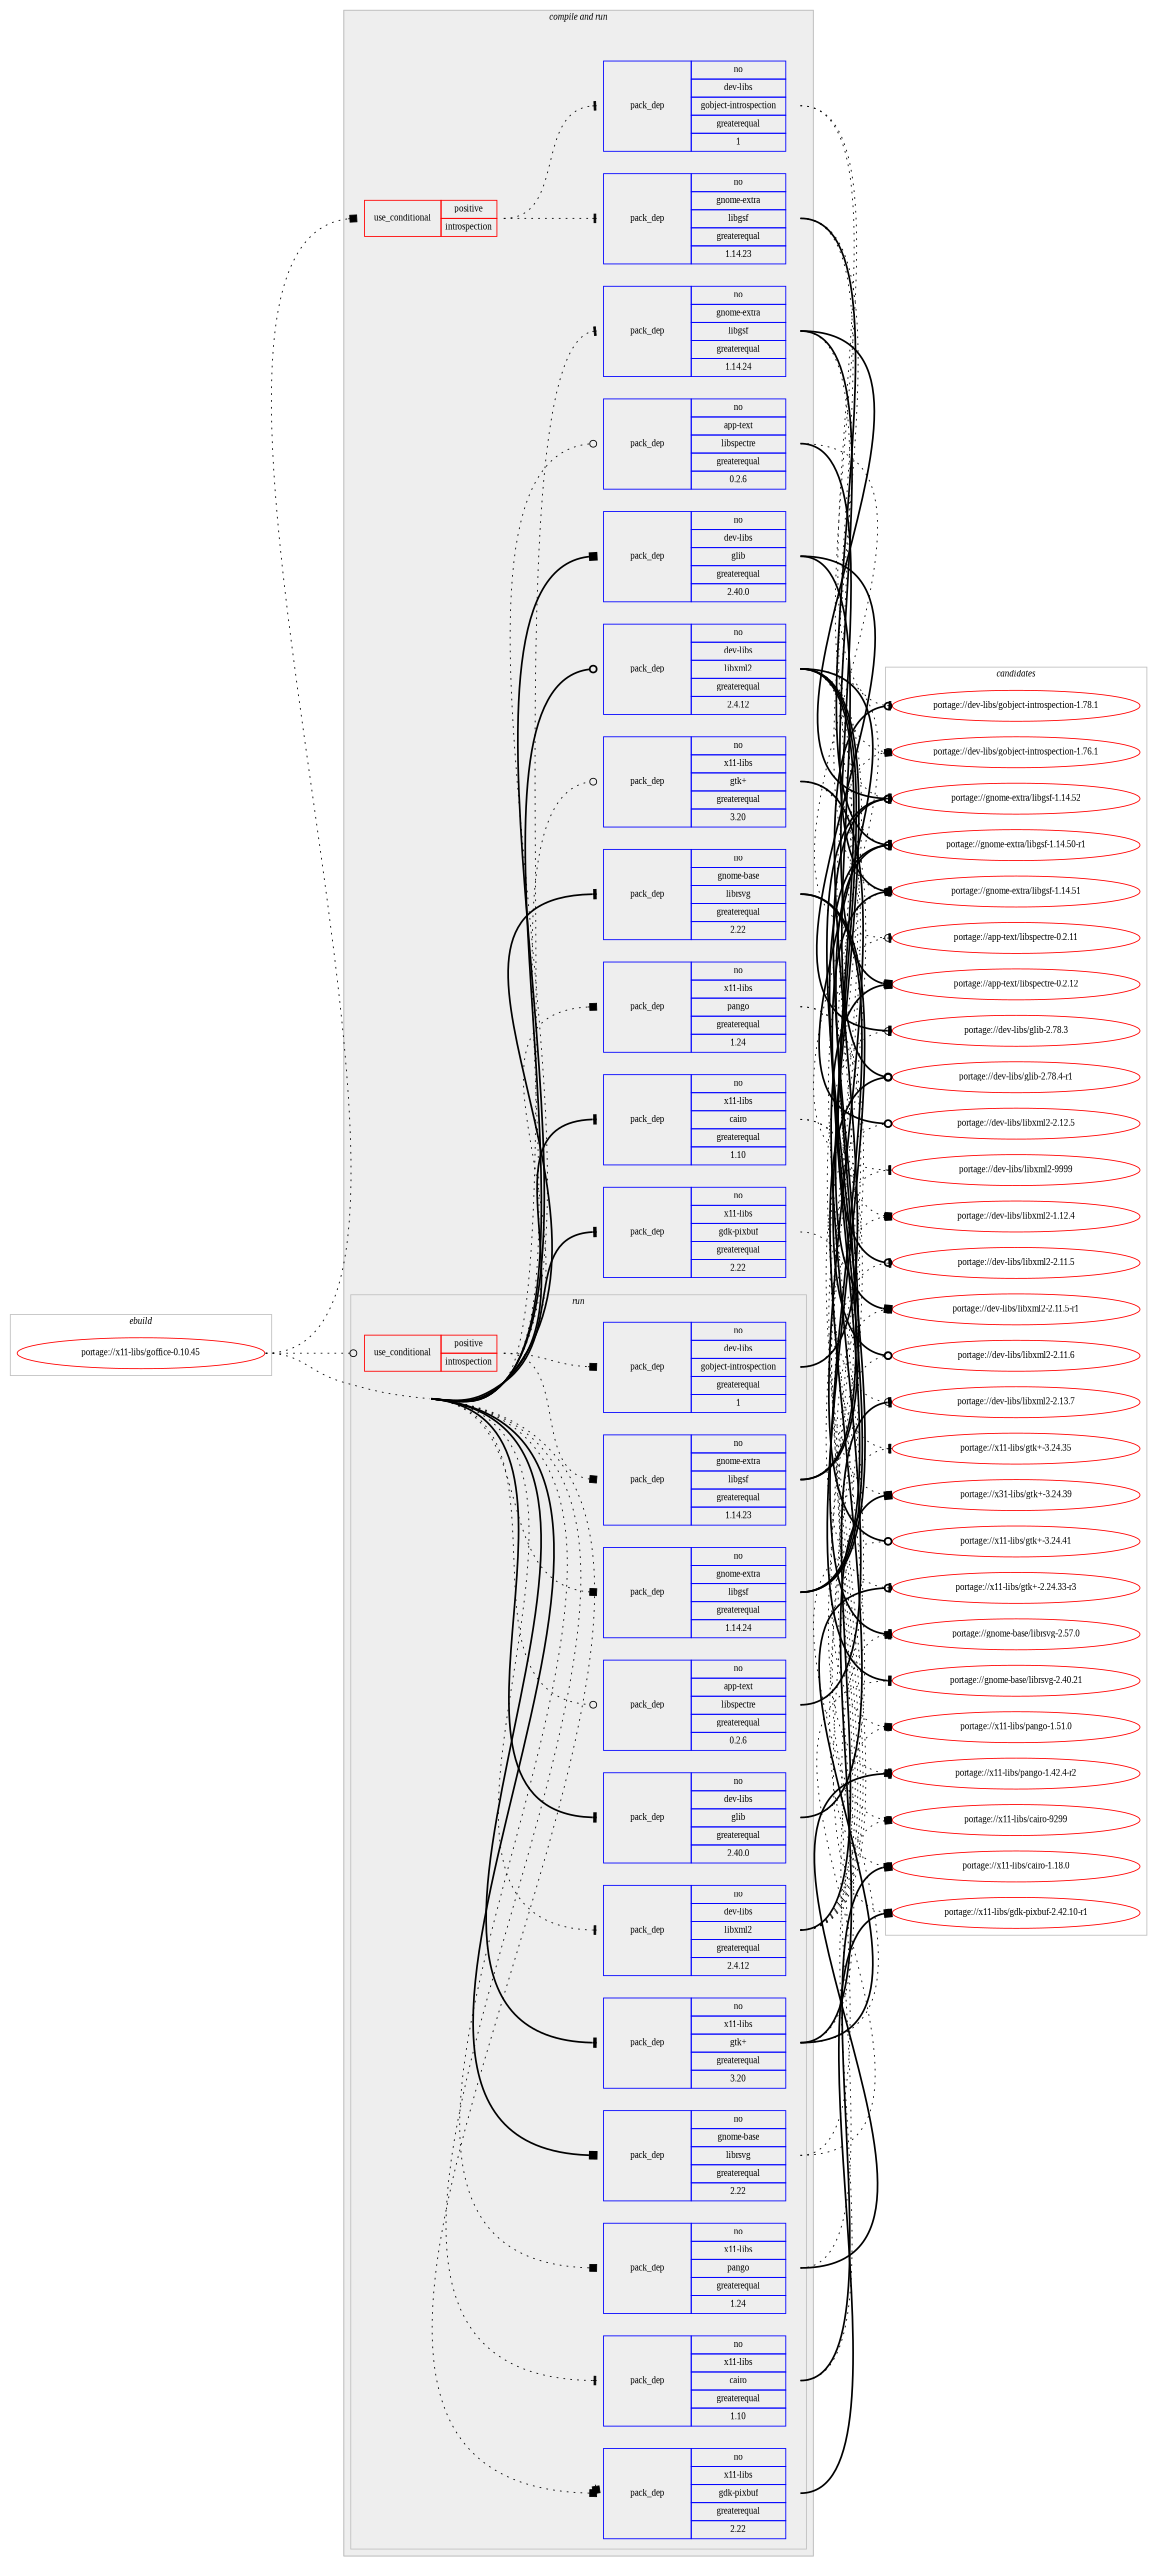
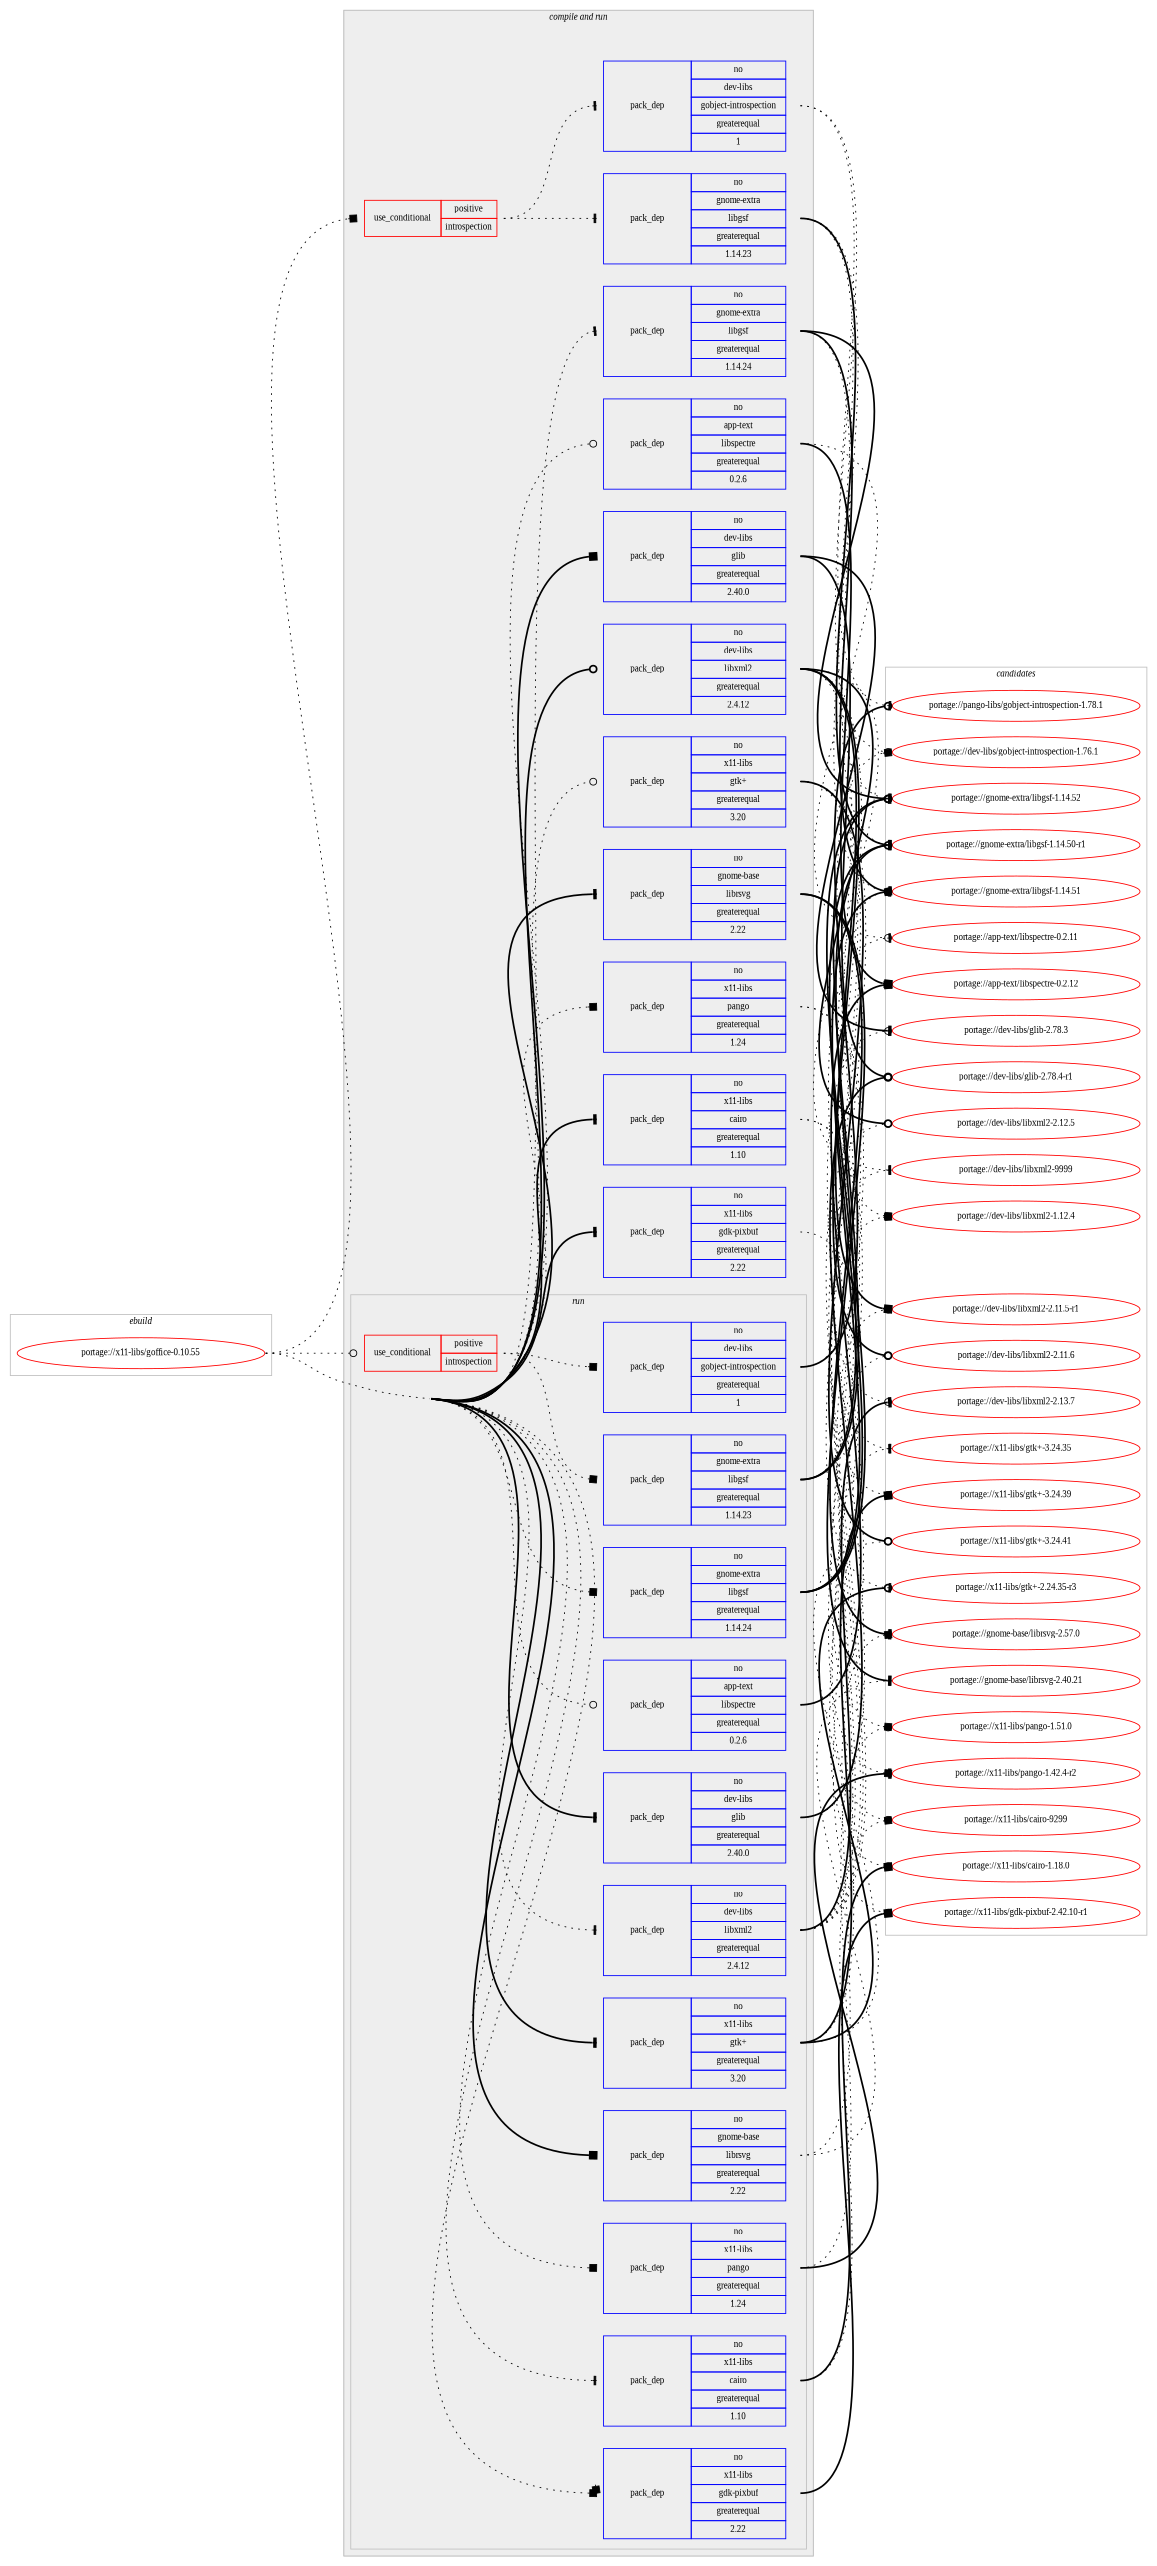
node "portage://dev-libs/gobject-introspection-1.78.1": label "portage://dev-libs/gobject-introspection-1.78.1" -> "portage://pango-libs/gobject-introspection-1.78.1"
node "portage://dev-libs/libxml2-2.11.5": removed
node "portage://x11-libs/goffice-0.10.45": label "portage://x11-libs/goffice-0.10.45" -> "portage://x11-libs/goffice-0.10.55"
node "portage://x31-libs/gtk+-3.24.39": label "portage://x31-libs/gtk+-3.24.39" -> "portage://x11-libs/gtk+-3.24.39"
node "portage://x11-libs/gtk+-2.24.33-r3": label "portage://x11-libs/gtk+-2.24.33-r3" -> "portage://x11-libs/gtk+-2.24.35-r3"
